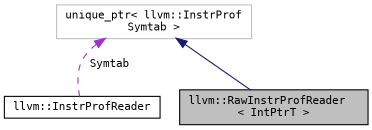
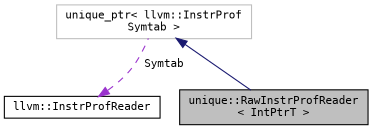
edge "llvm::InstrProfReader" -> "unique_ptr< llvm::InstrProf Symtab >": reversed
node "llvm::RawInstrProfReader < IntPtrT >": label "llvm::RawInstrProfReader < IntPtrT >" -> "unique::RawInstrProfReader < IntPtrT >"
